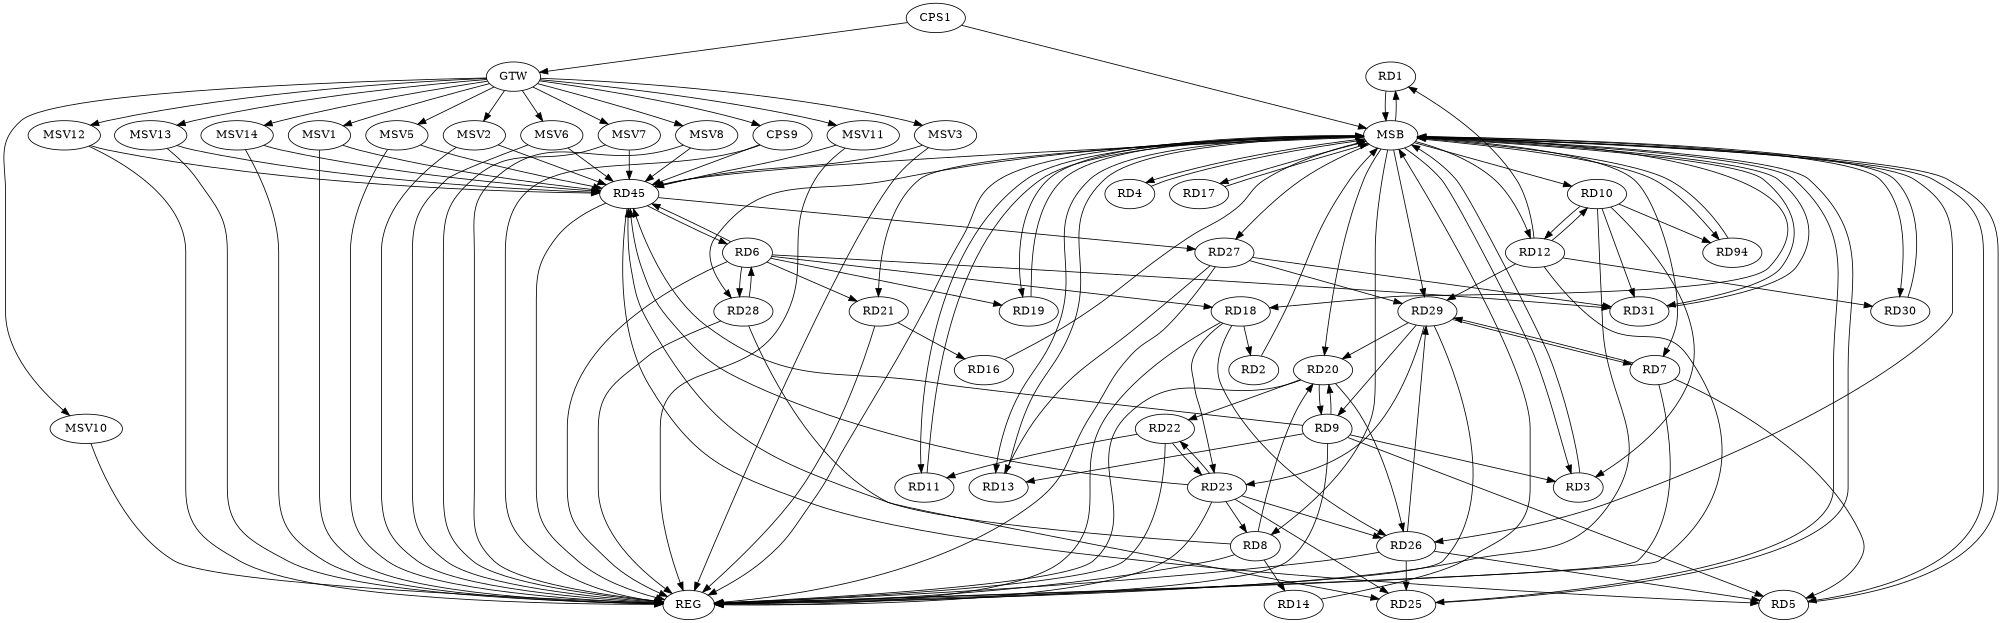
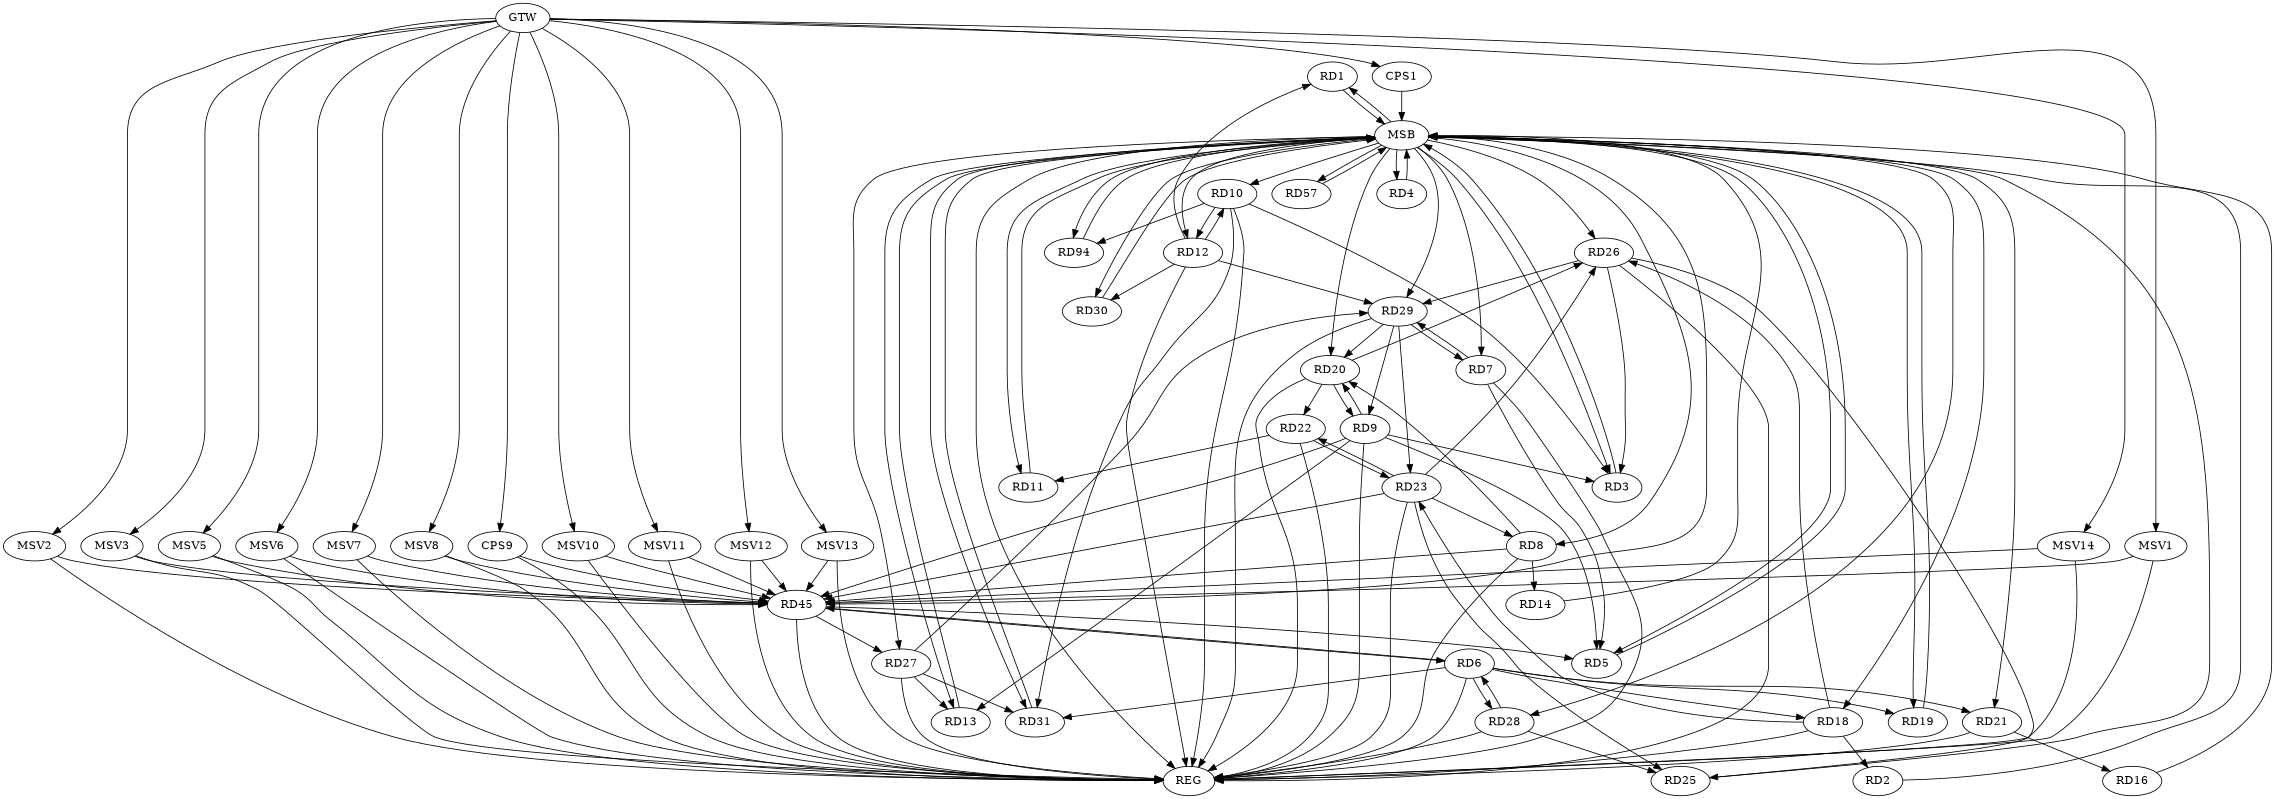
edge "CPS1" -> "GTW": reversed
node "RD17": label "RD17" -> "RD57"
edge "MSB" -> "RD25": removed
edge "RD26" -> "RD5": now "RD26" -> "RD3"
edge "MSV10" -> "RD45": added
